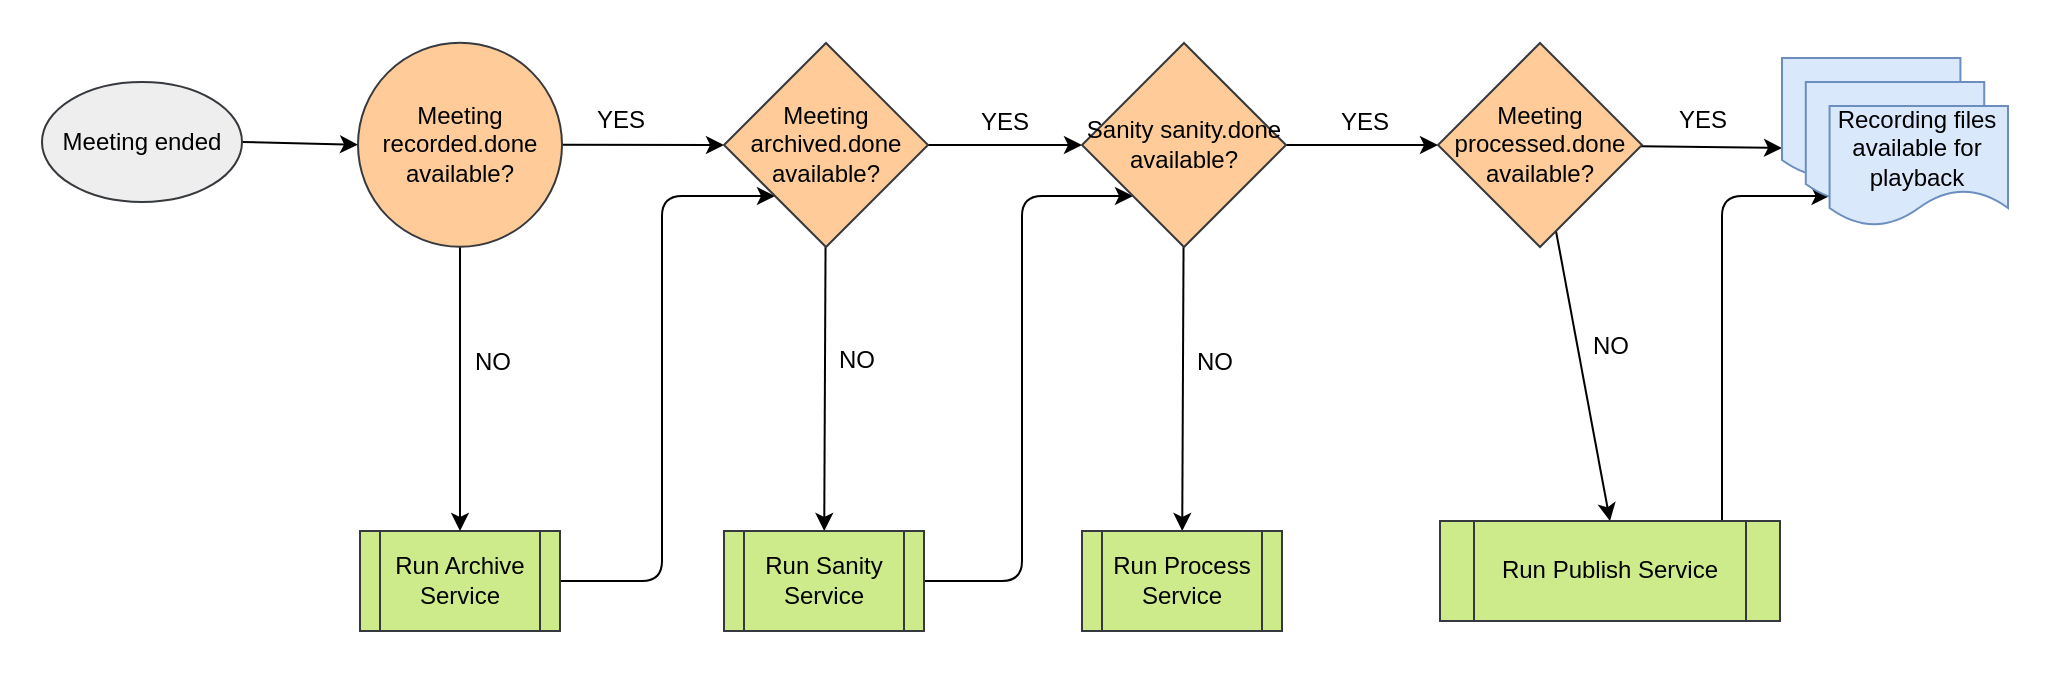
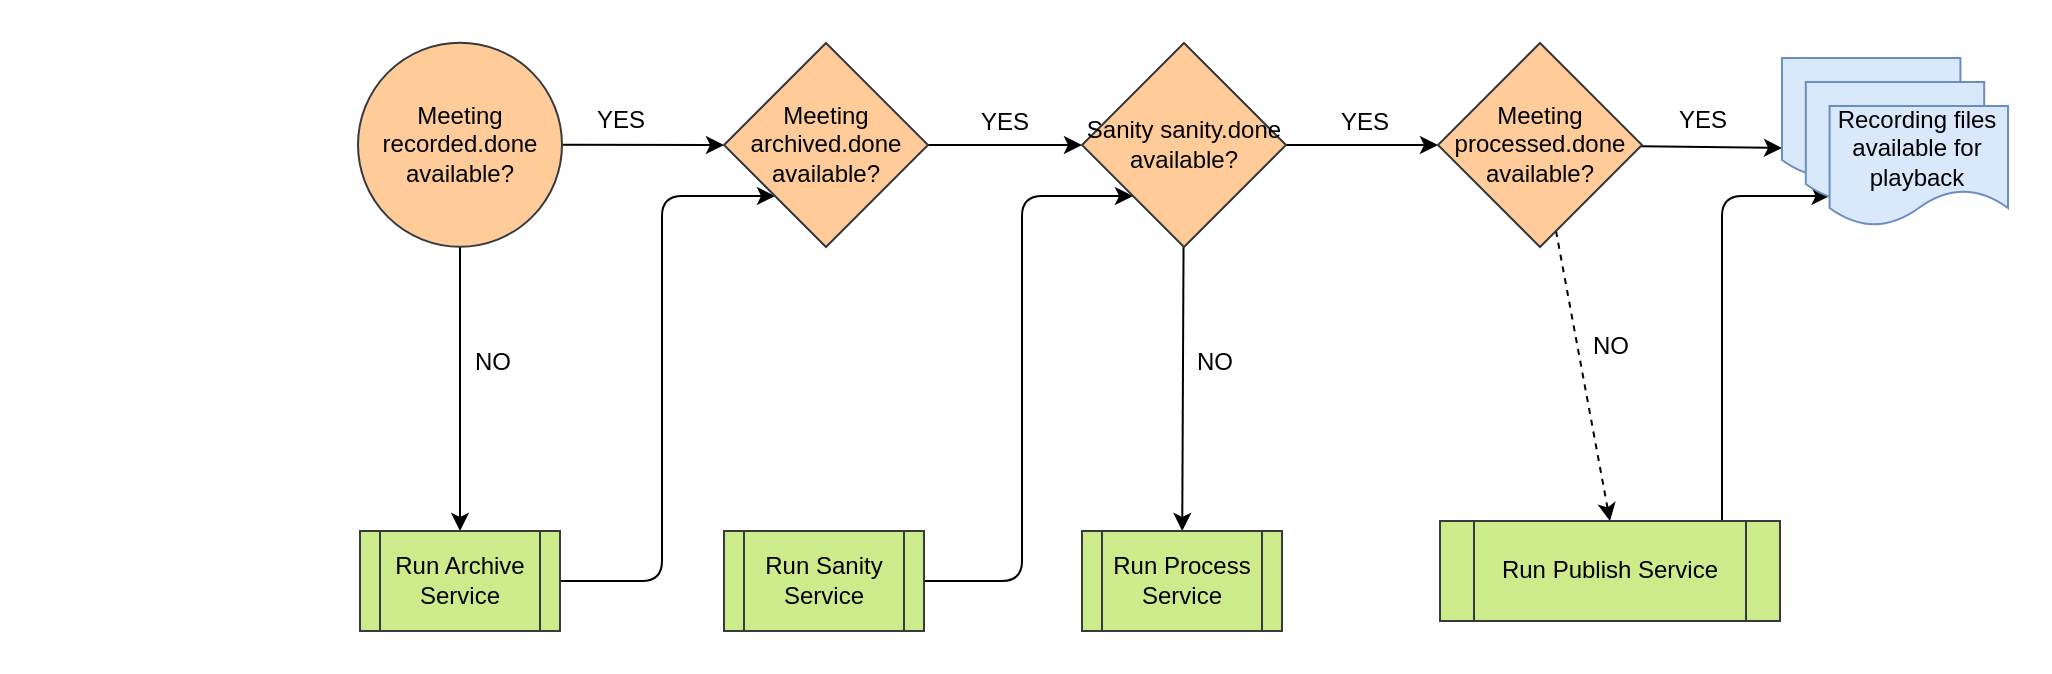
node "Meeting ended": removed
edge "Meeting ended" -> "Meeting recorded.done available?": removed
edge "Meeting processed.done available?" -> "Run Publish Service": style solid -> dashed
edge "Meeting archived.done available?" -> "Run Sanity Service": removed, label "NO"
